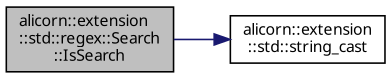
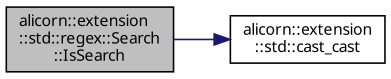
node "alicorn::extension ::std::string_cast": label "alicorn::extension ::std::string_cast" -> "alicorn::extension ::std::cast_cast"
